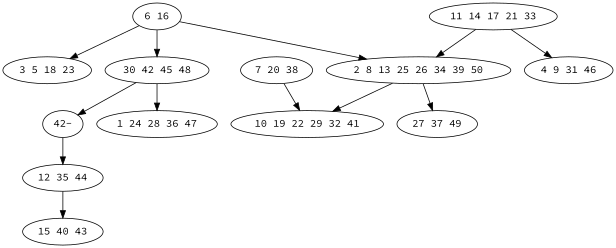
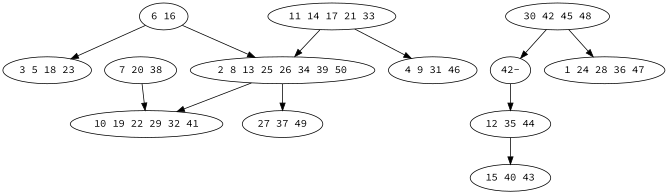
edge "6 16" -> "30 42 45 48": removed
